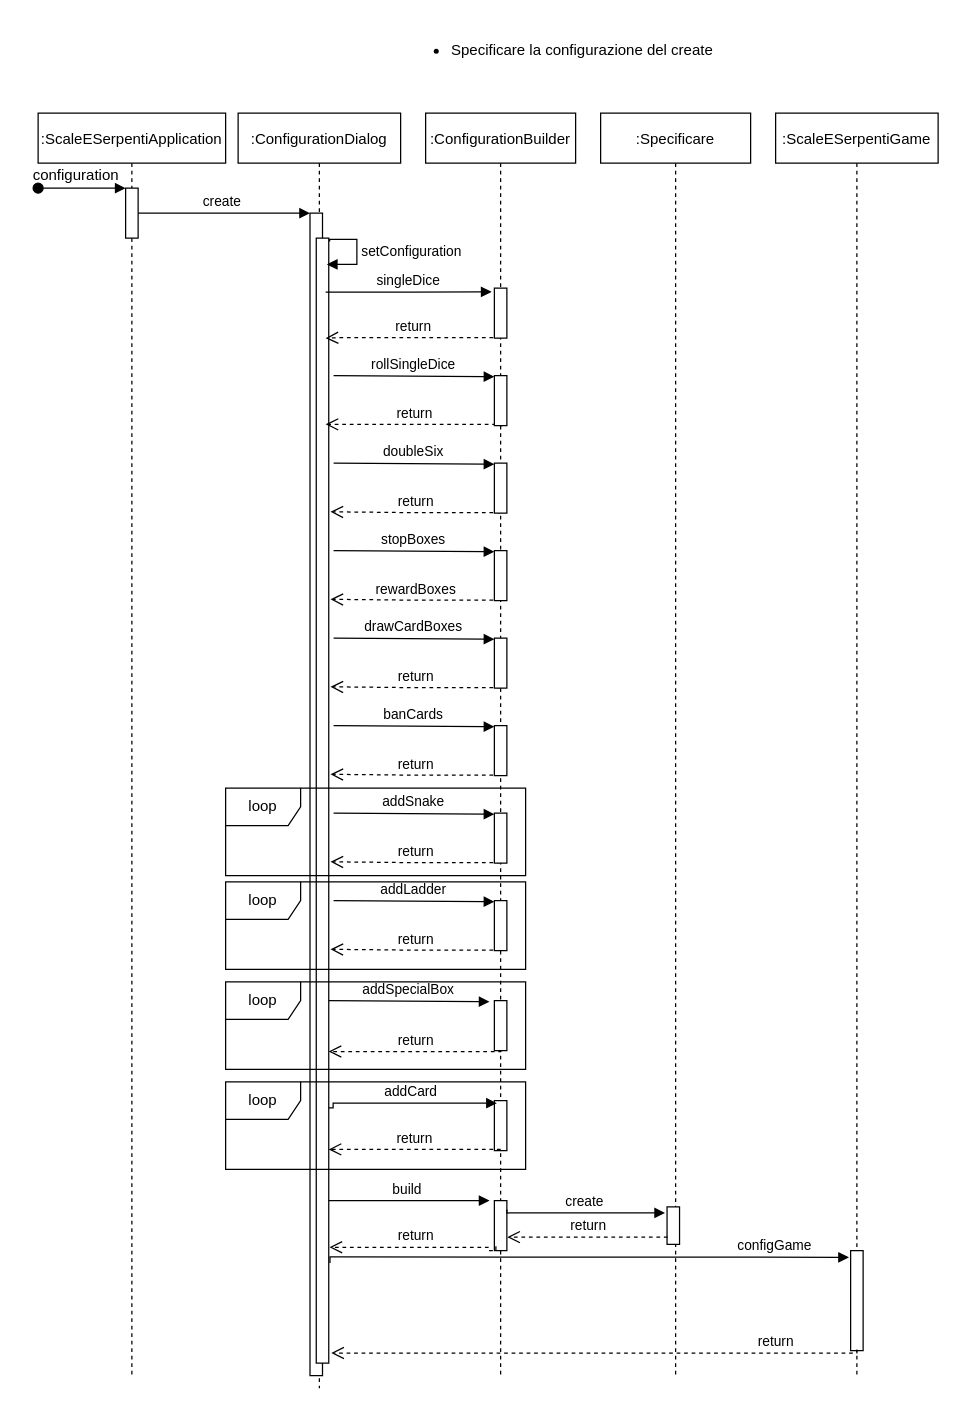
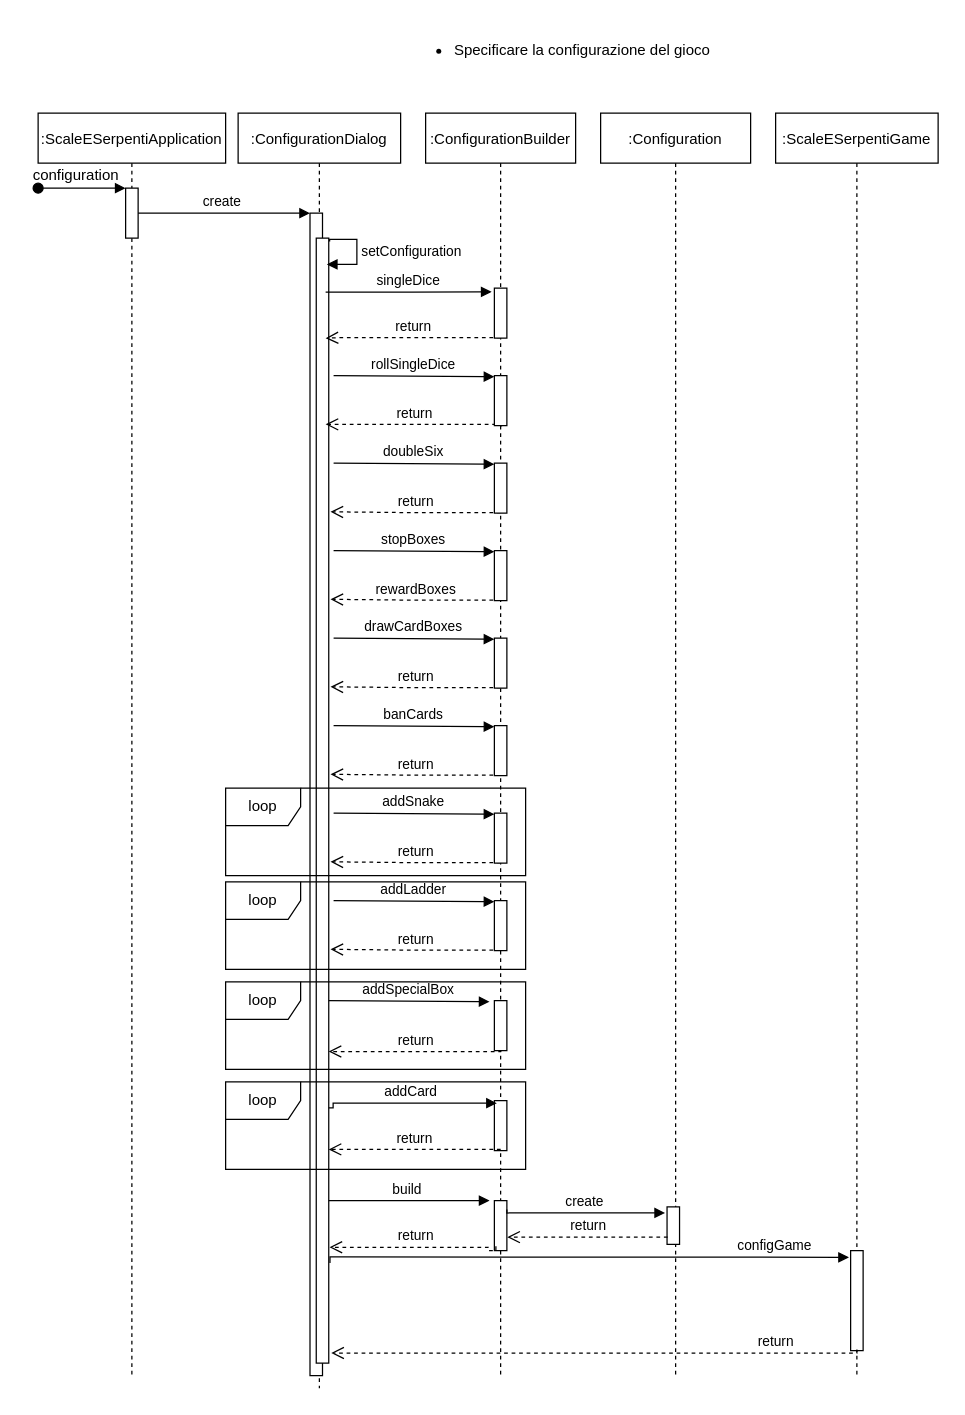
node "Specificare la configurazione del create": label "Specificare la configurazione del create" -> "Specificare la configurazione del gioco"
node ":Specificare": label ":Specificare" -> ":Configuration"
